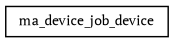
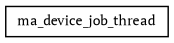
node "ma_device_job_device": label "ma_device_job_device" -> "ma_device_job_thread"
